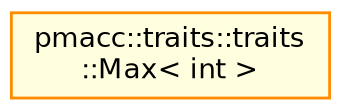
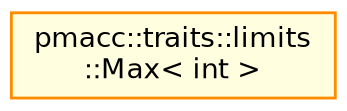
node "pmacc::traits::traits ::Max< int >": label "pmacc::traits::traits ::Max< int >" -> "pmacc::traits::limits ::Max< int >"
